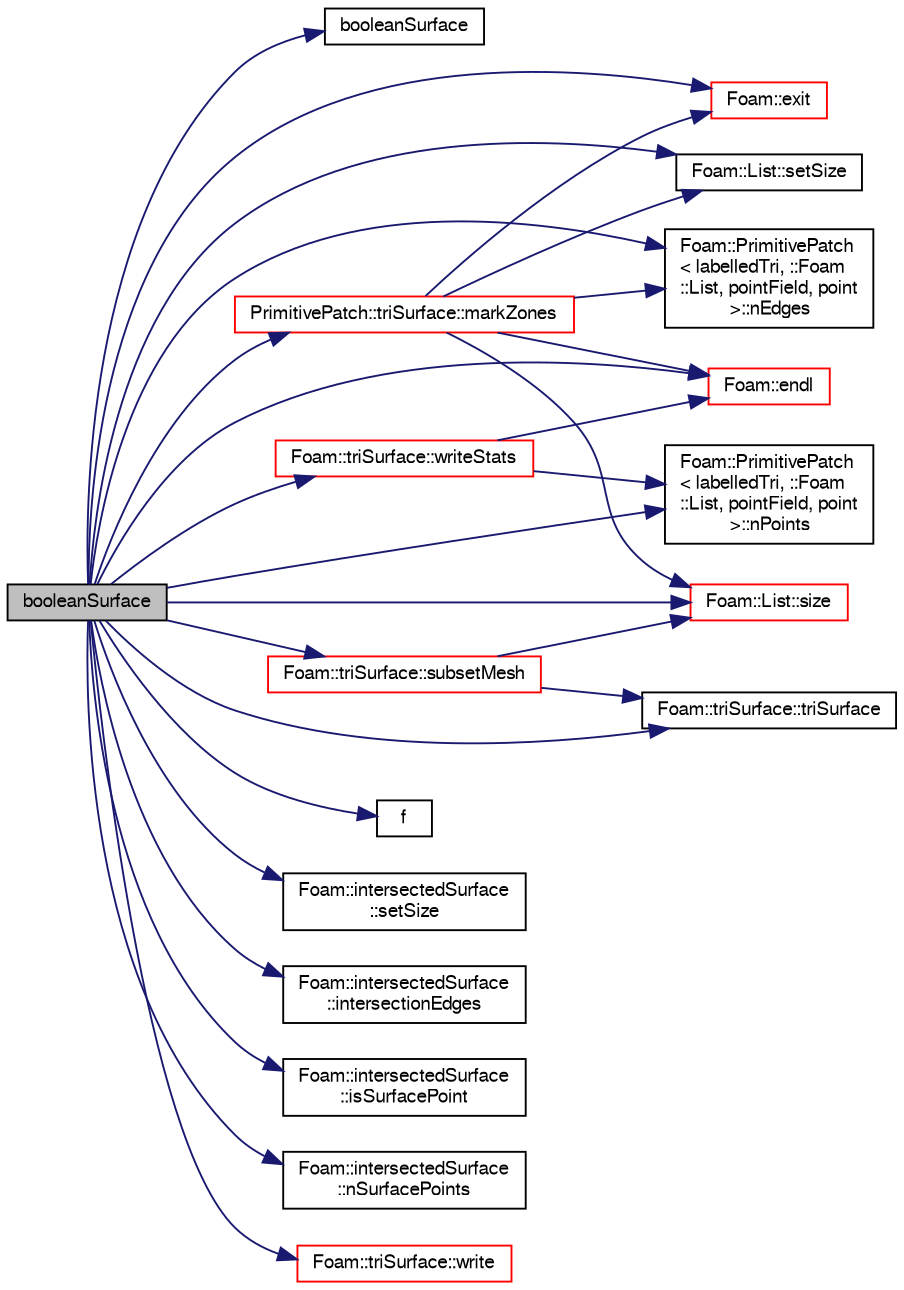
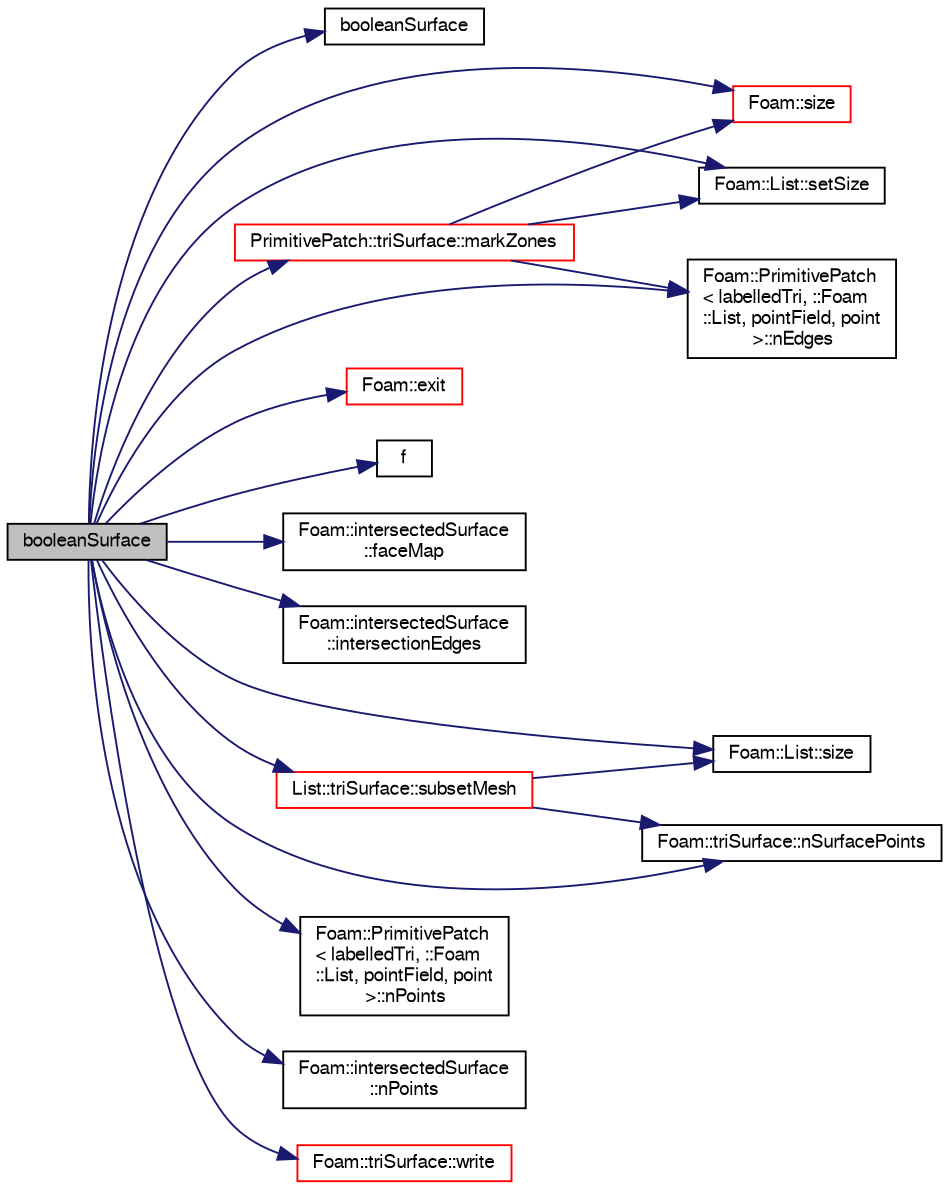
edge "PrimitivePatch::triSurface::markZones" -> "Foam::exit": removed
node "Foam::endl": label "Foam::endl" -> "Foam::size"
edge "PrimitivePatch::triSurface::markZones" -> "Foam::List::size": removed
node "Foam::triSurface::writeStats": removed
node "Foam::List::size": color red -> black
node "Foam::triSurface::subsetMesh": label "Foam::triSurface::subsetMesh" -> "List::triSurface::subsetMesh"
node "Foam::triSurface::triSurface": label "Foam::triSurface::triSurface" -> "Foam::triSurface::nSurfacePoints"
node "Foam::intersectedSurface ::setSize": label "Foam::intersectedSurface ::setSize" -> "Foam::intersectedSurface ::faceMap"
node "Foam::intersectedSurface ::isSurfacePoint": removed
node "Foam::intersectedSurface ::nSurfacePoints": label "Foam::intersectedSurface ::nSurfacePoints" -> "Foam::intersectedSurface ::nPoints"
